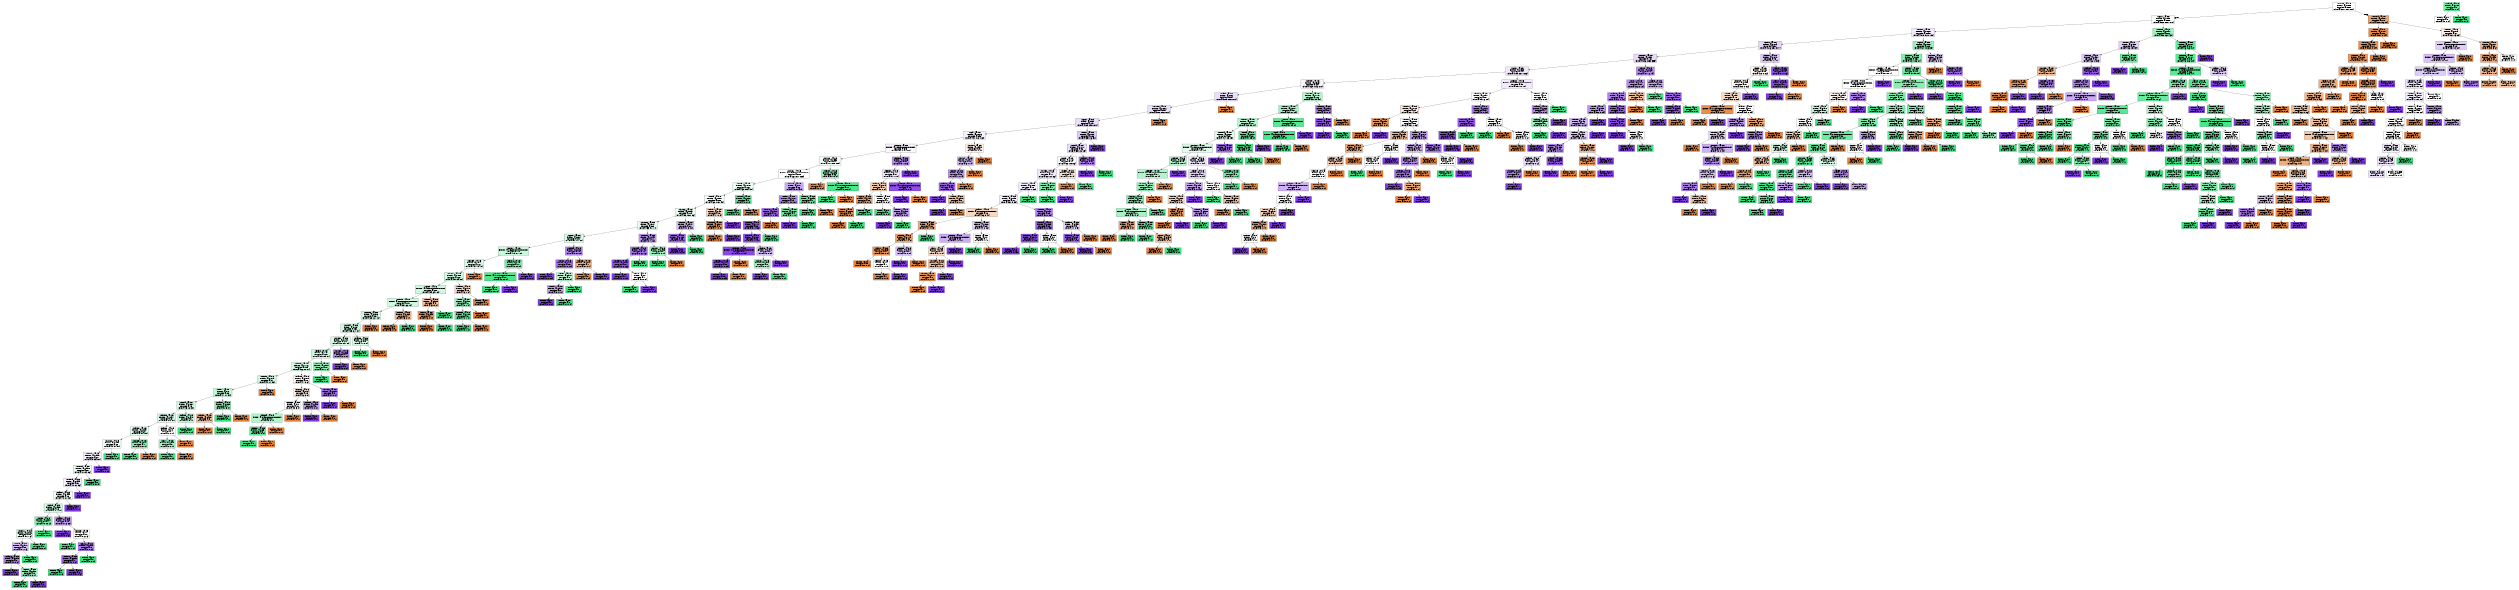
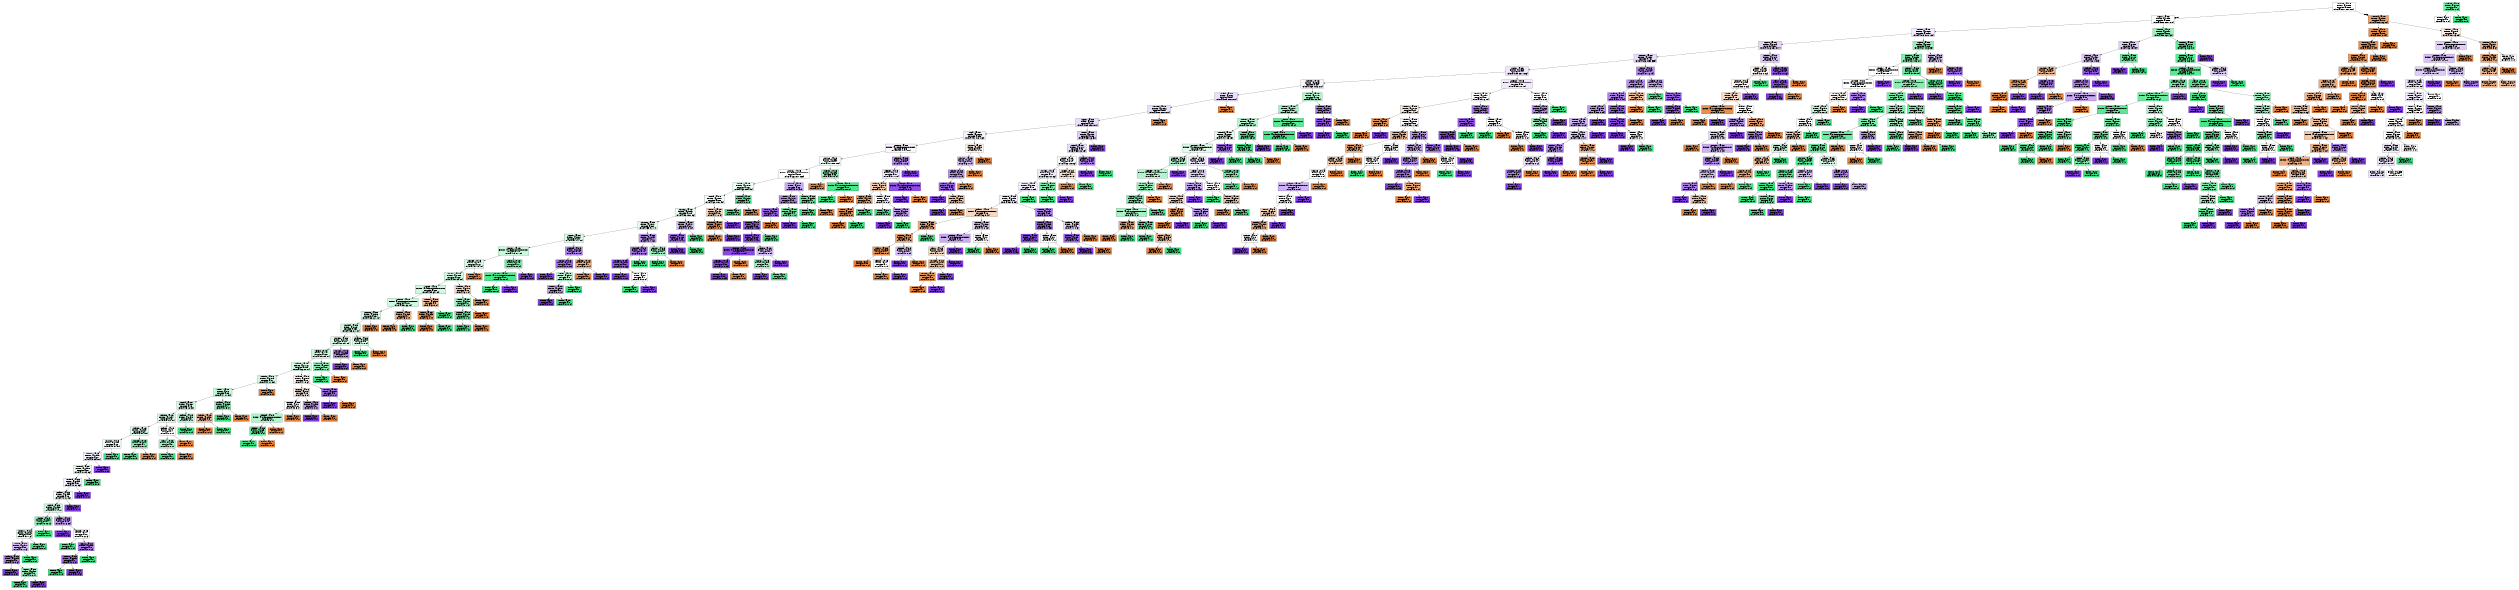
node "v_29_16 <= 0.5 samples = 0.918 samples = 3 value = [0, 2, 1]": label "v_29_16 <= 0.5 samples = 0.918 samples = 3 value = [0, 2, 1]" -> "v_29_16 <= 0.5 entropy = 0.918 samples = 3 value = [0, 2, 1]"
